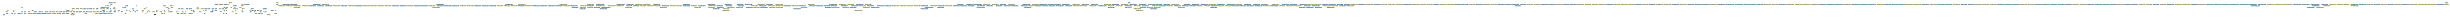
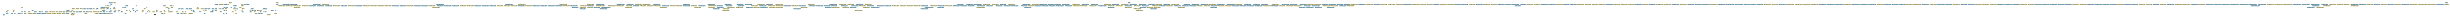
node "kernel-module-can-raw-4.9.67-g75a7894d6f": fillcolor skyblue -> khaki
